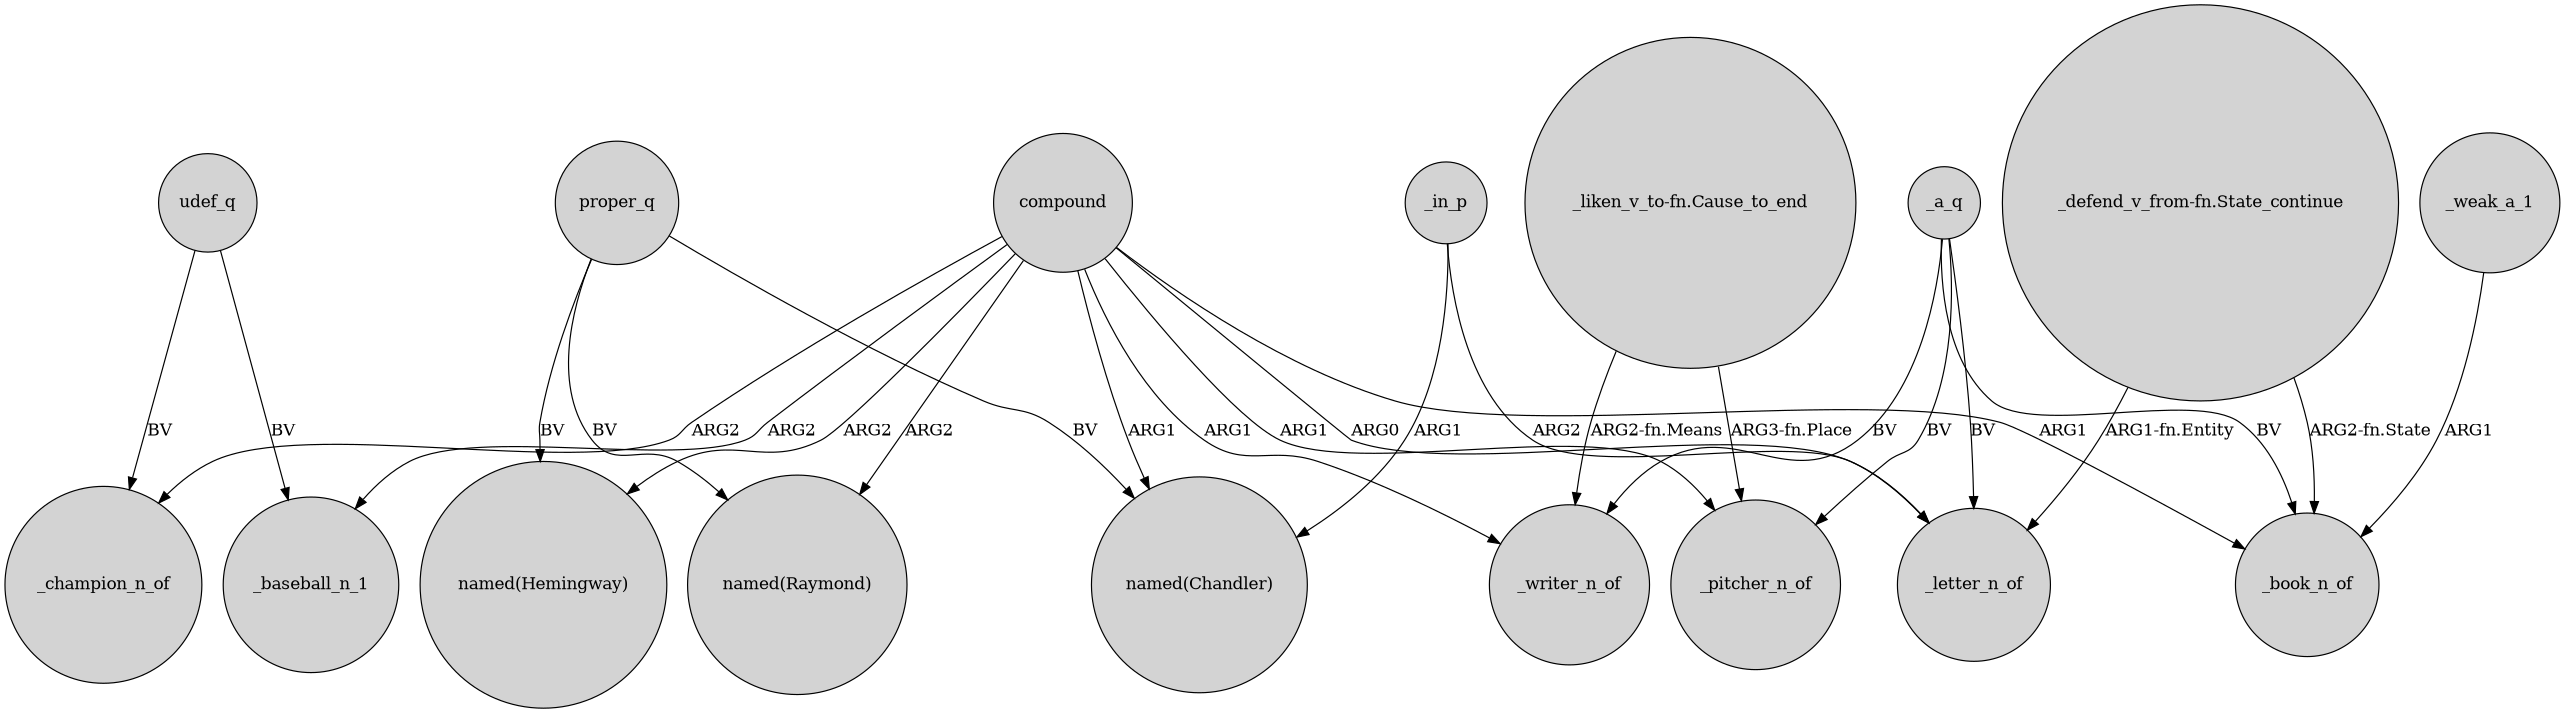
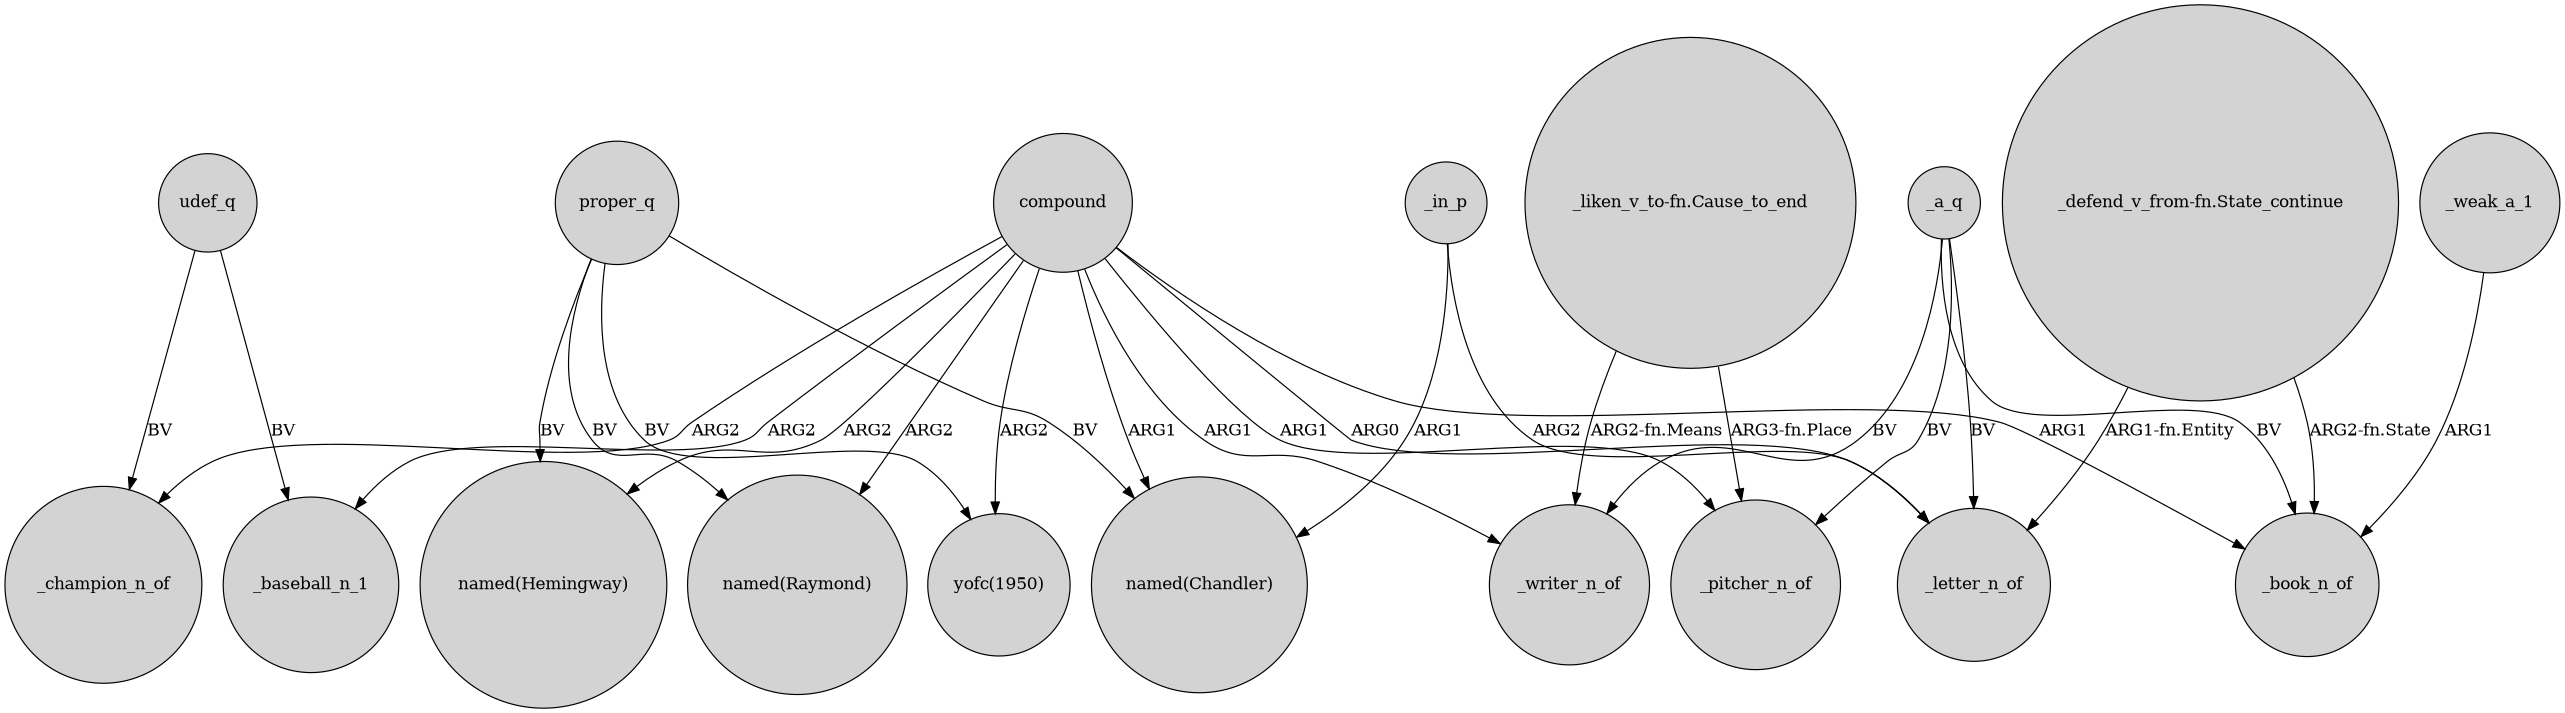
node "yofc(1950)": added
